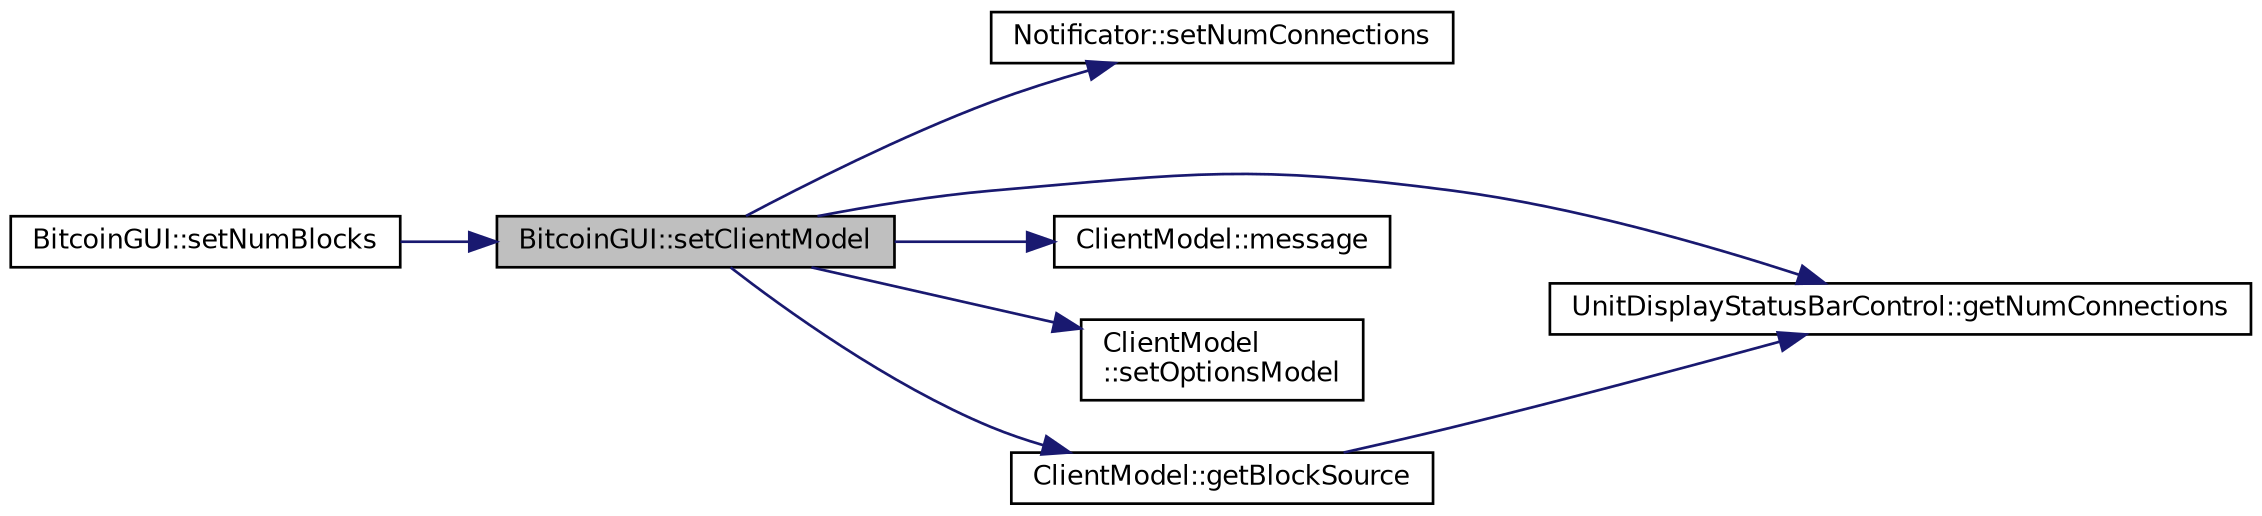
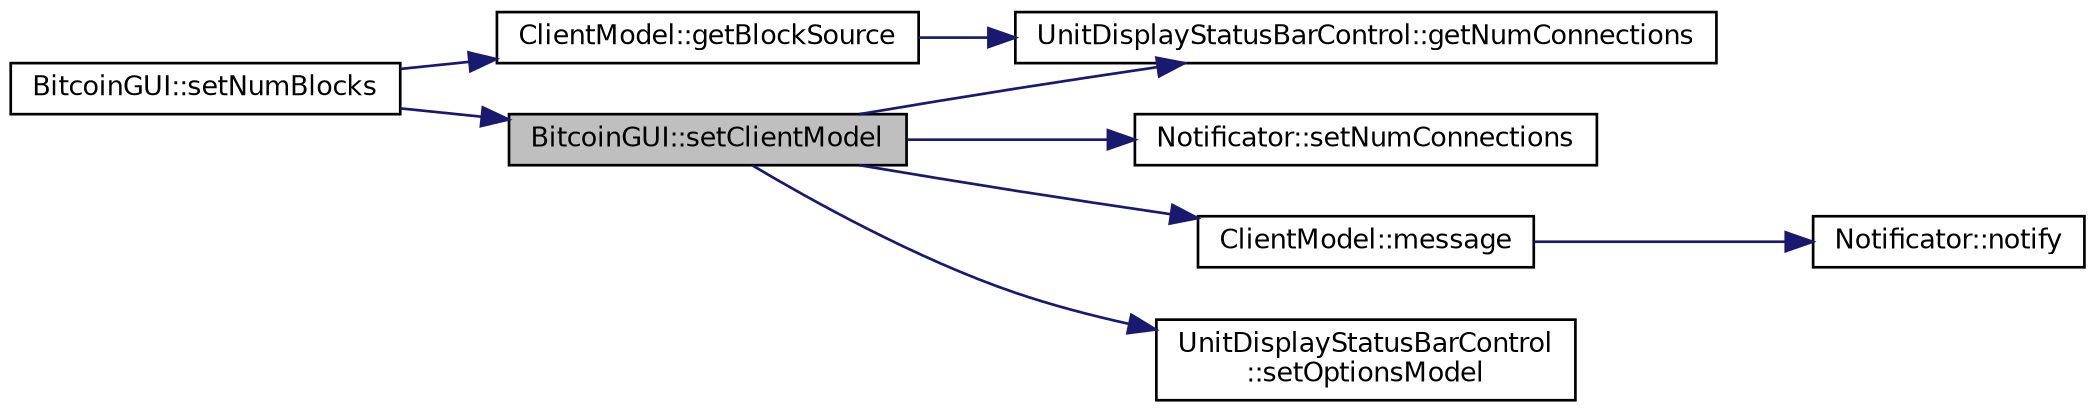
node "Notificator::notify": added
node "ClientModel ::setOptionsModel": label "ClientModel ::setOptionsModel" -> "UnitDisplayStatusBarControl ::setOptionsModel"
edge "BitcoinGUI::setClientModel" -> "ClientModel::getBlockSource": now "BitcoinGUI::setNumBlocks" -> "ClientModel::getBlockSource"
